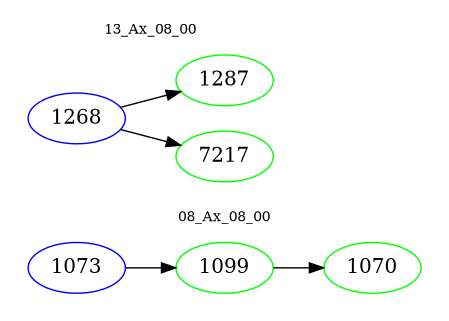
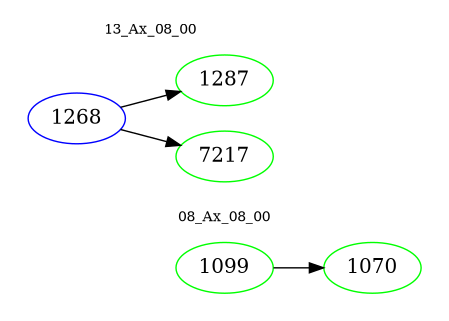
node "1073": removed
